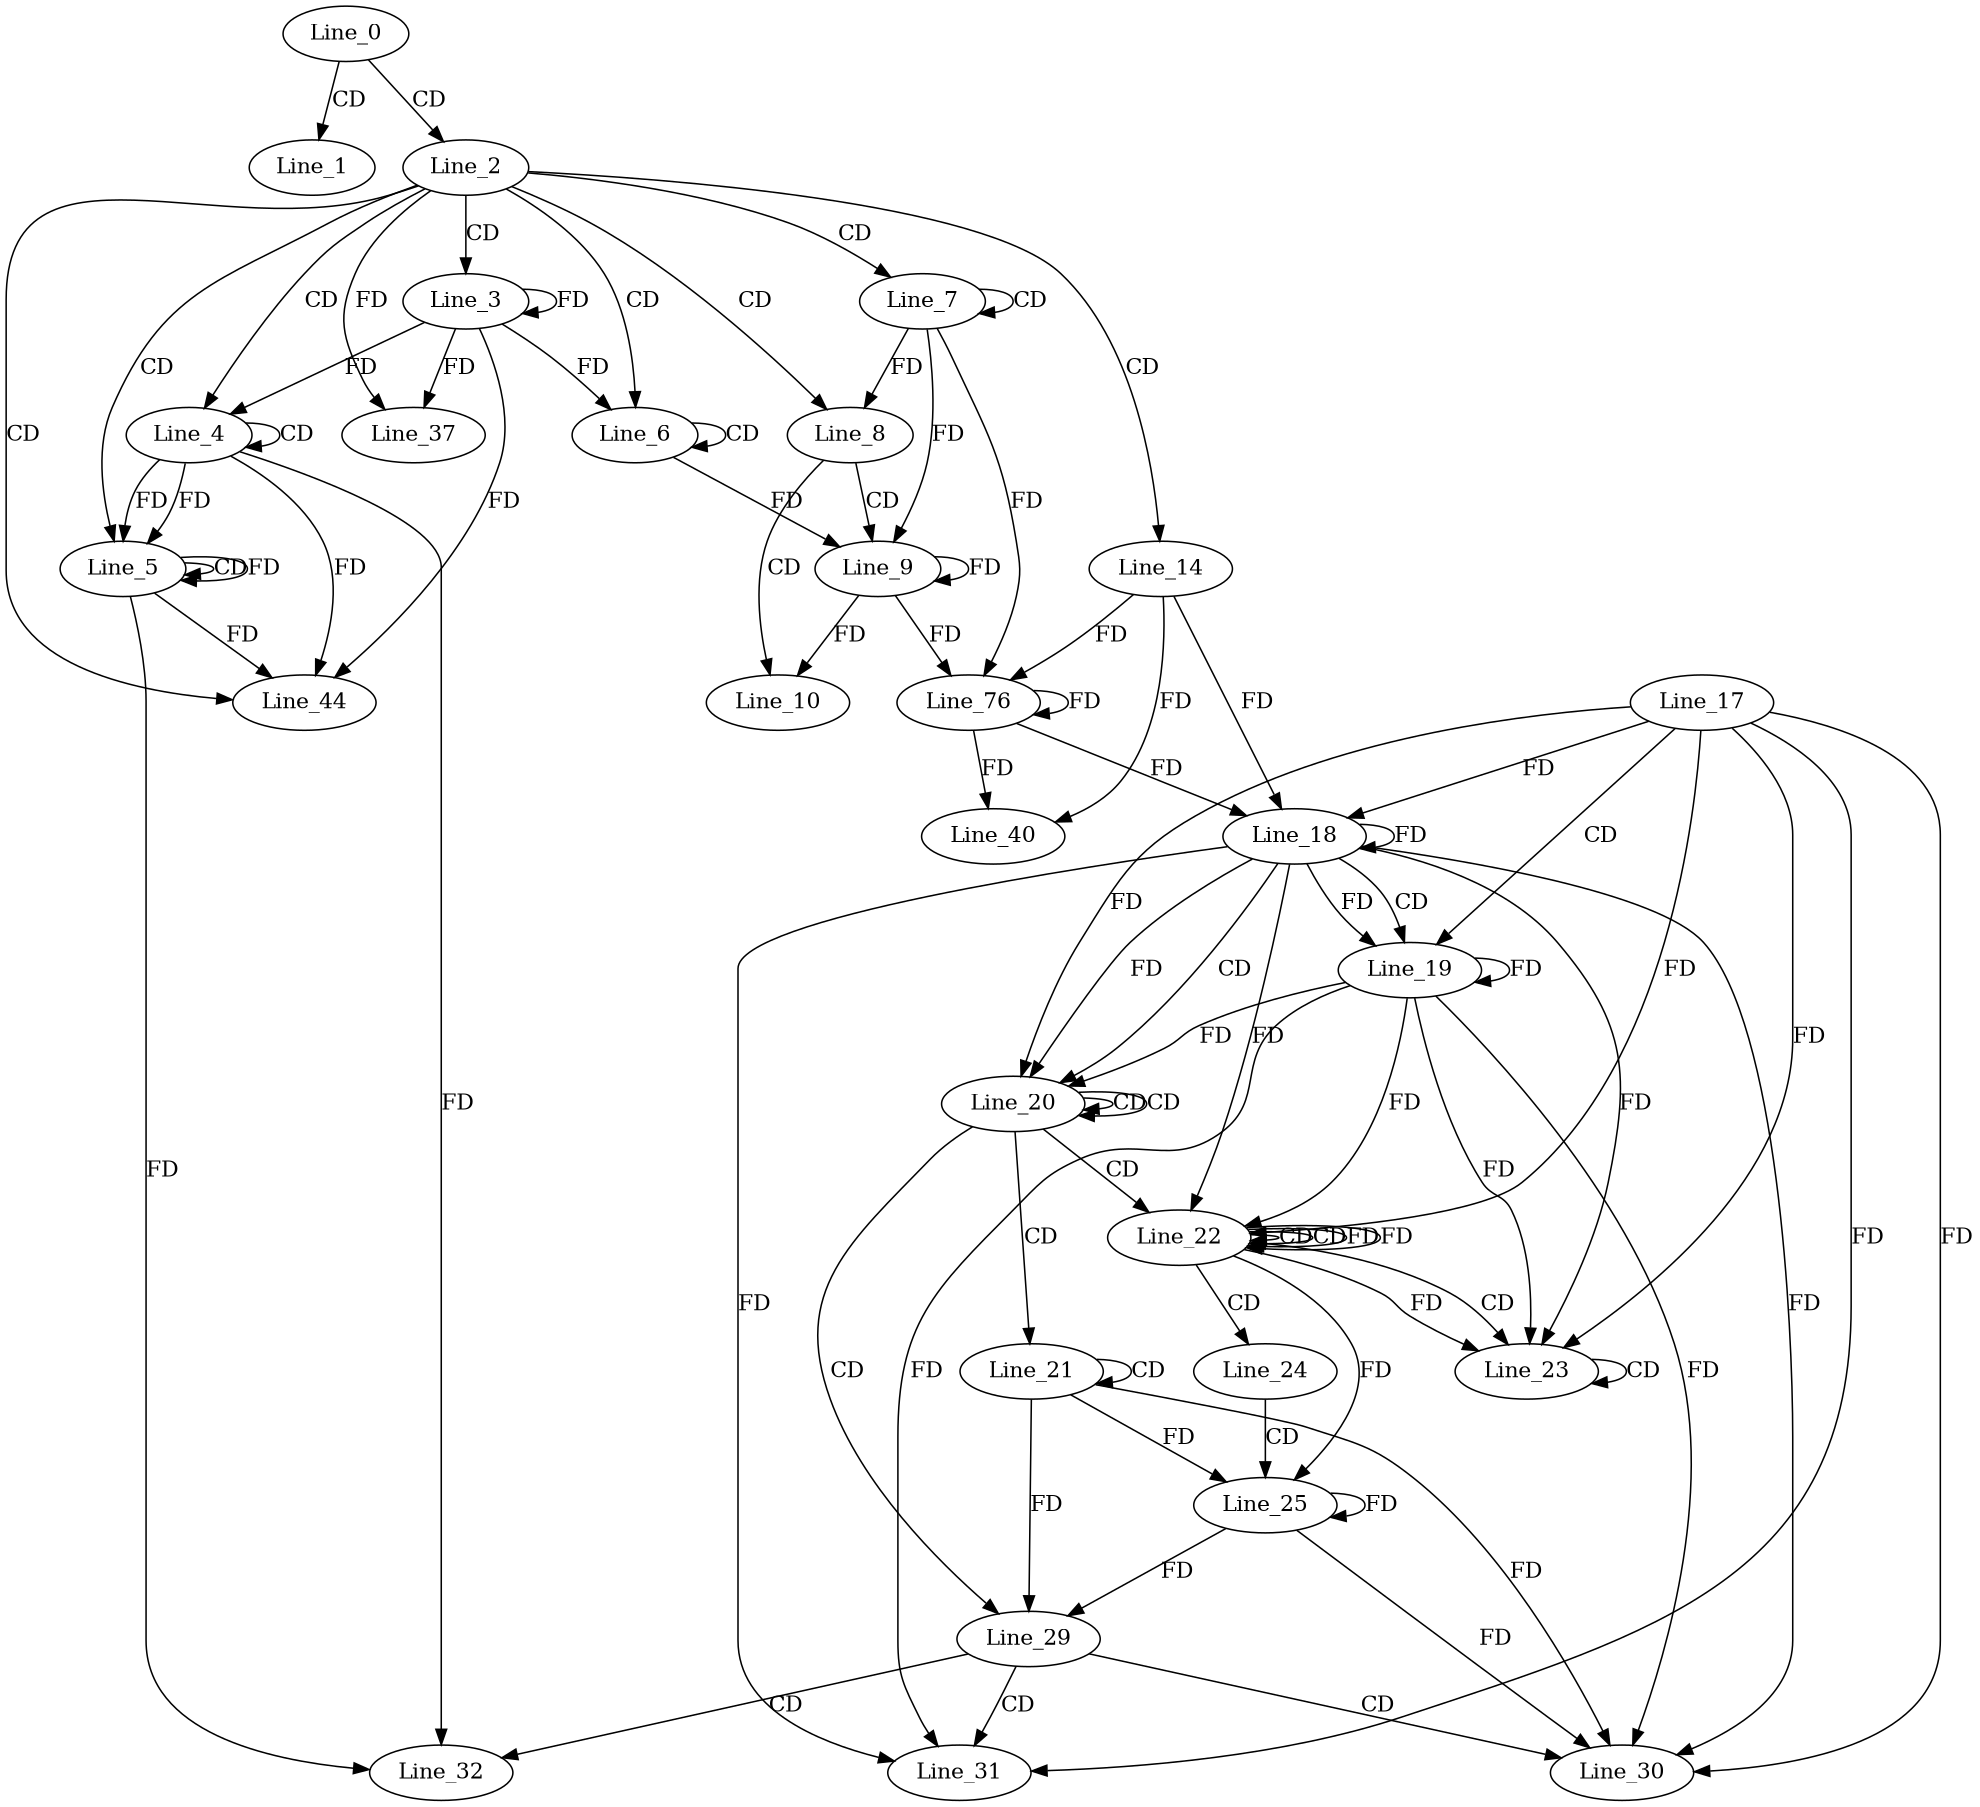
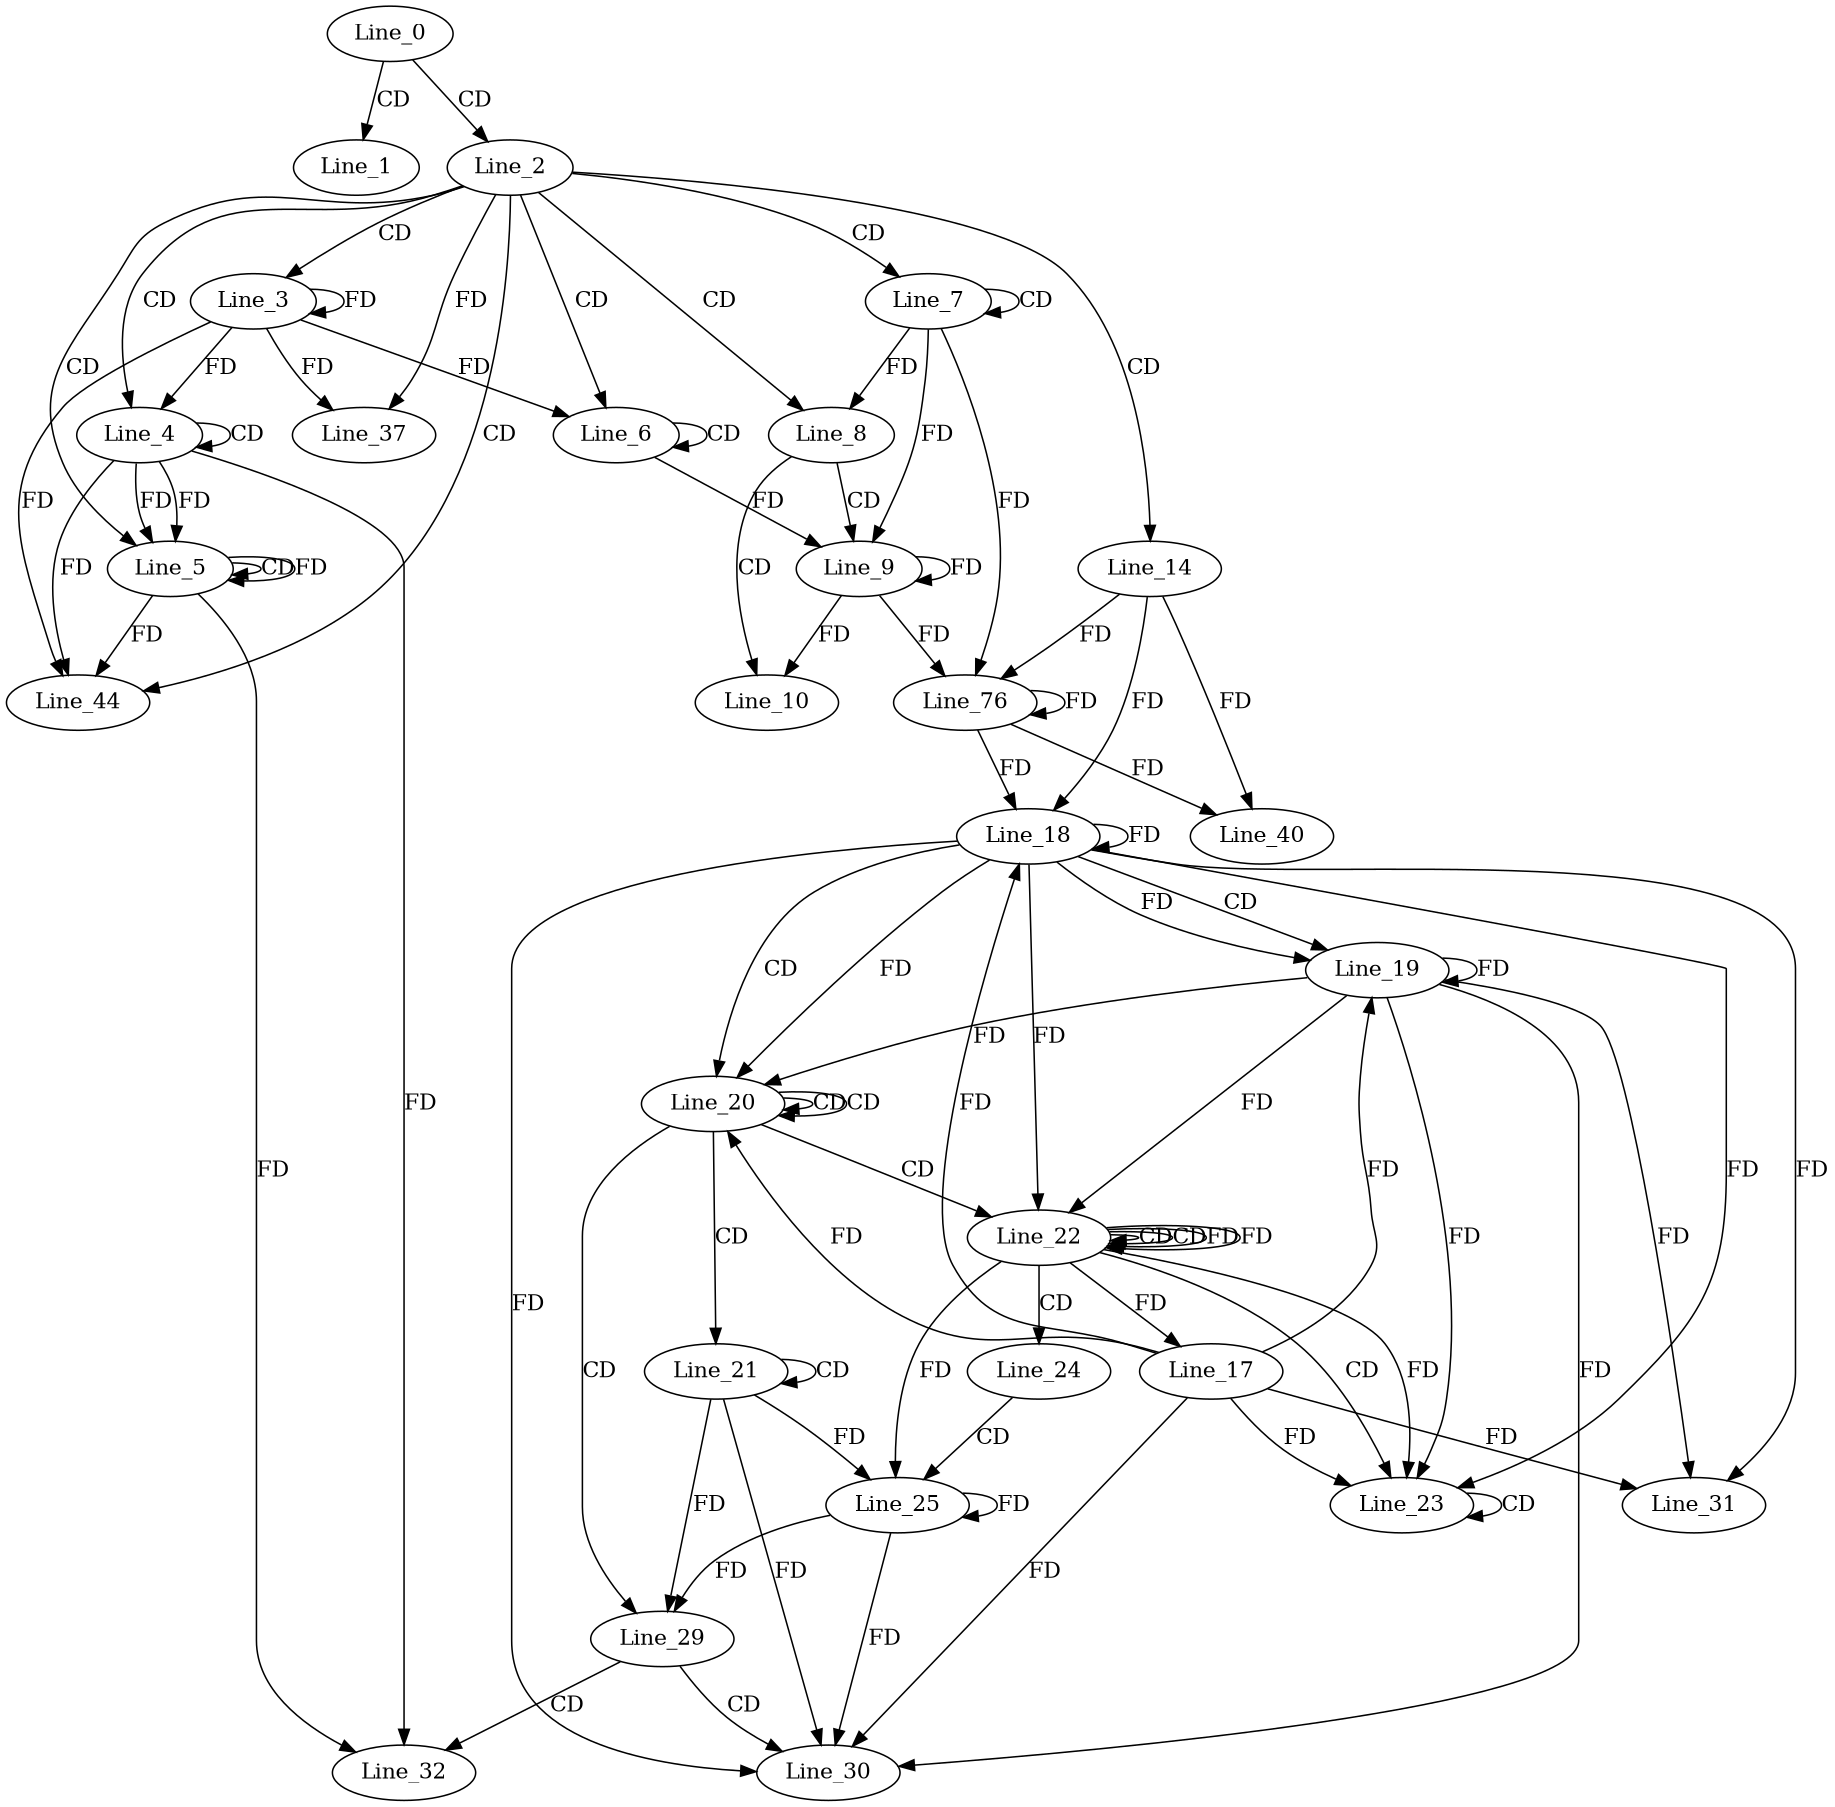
edge "Line_17" -> "Line_19": label "CD" -> "FD"
edge "Line_17" -> "Line_22": reversed
edge "Line_29" -> "Line_31": removed, label "CD"
